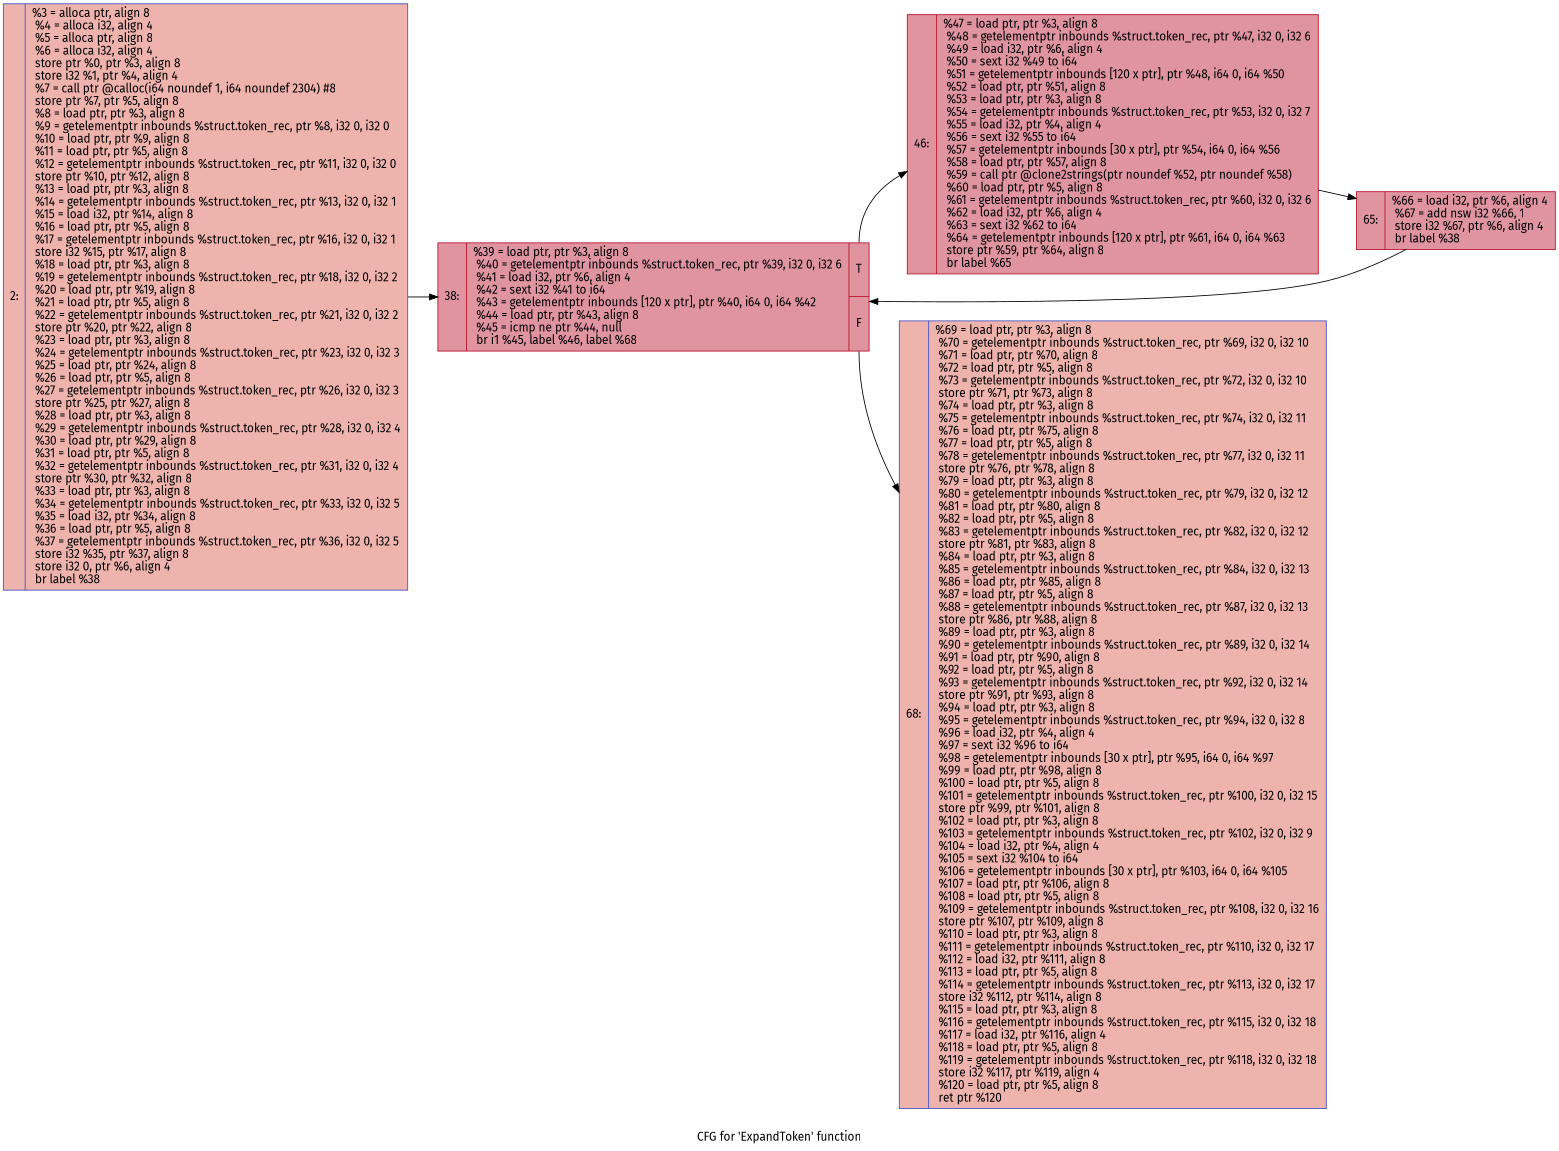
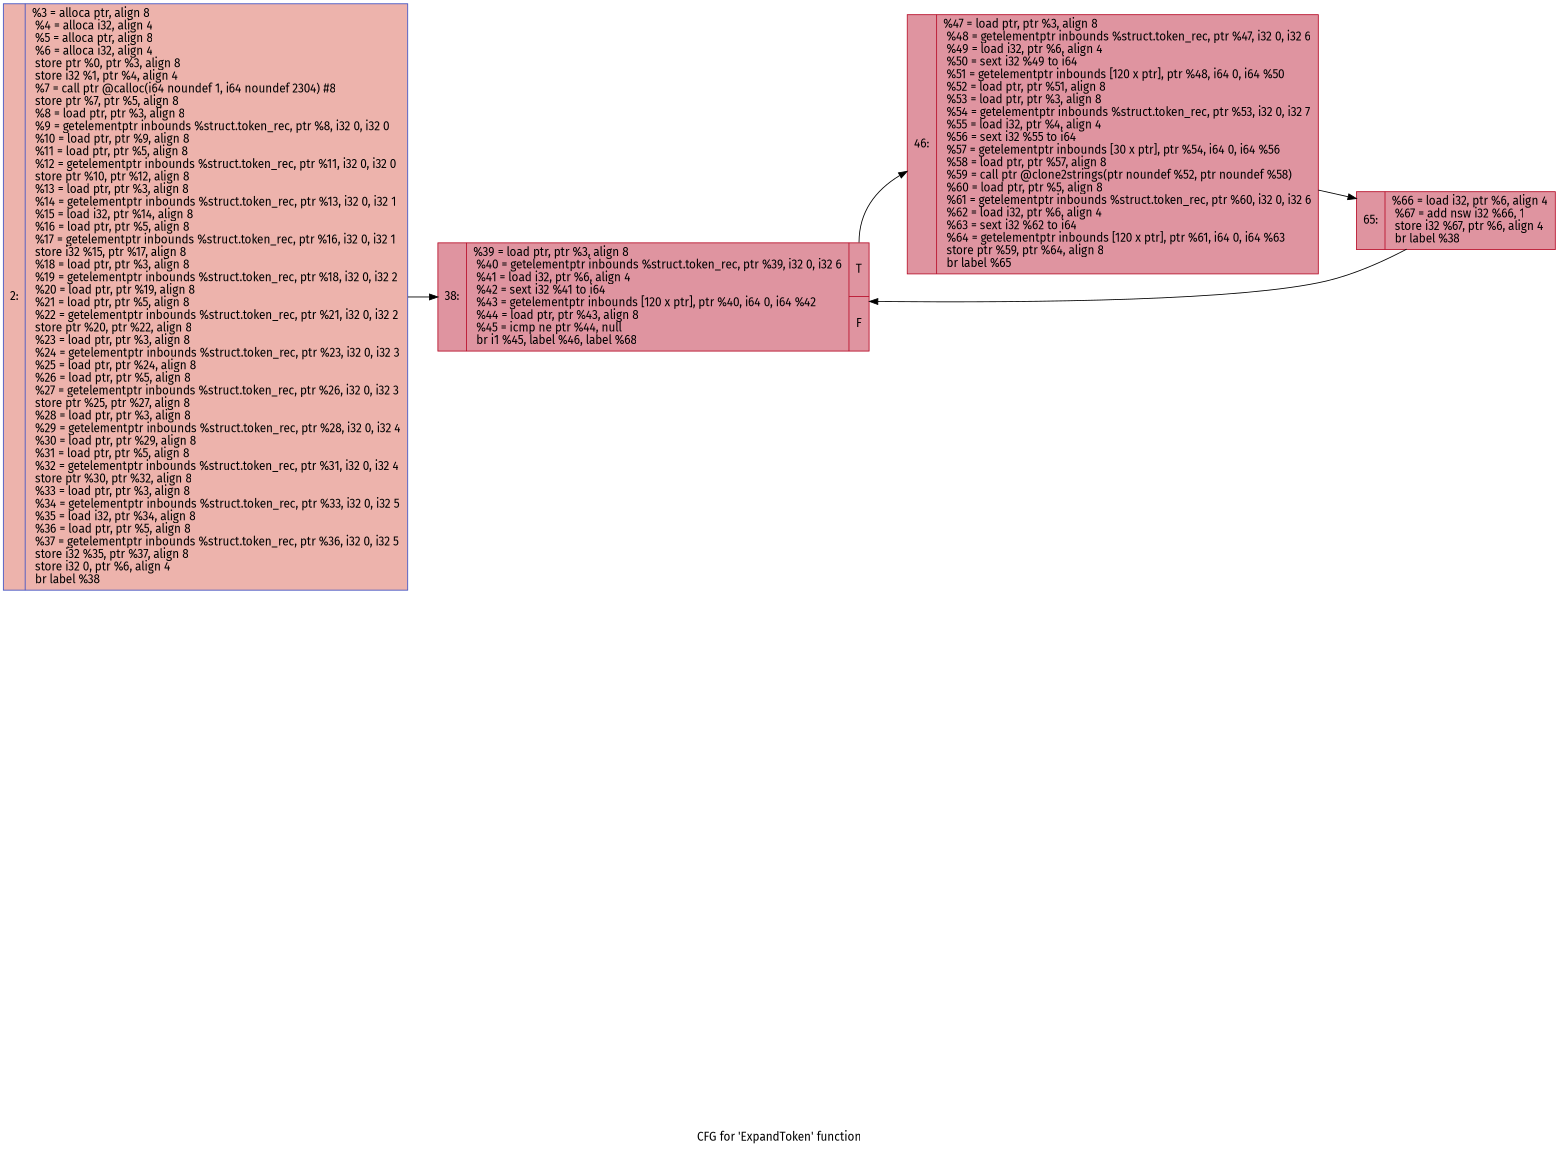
node "68:": removed
